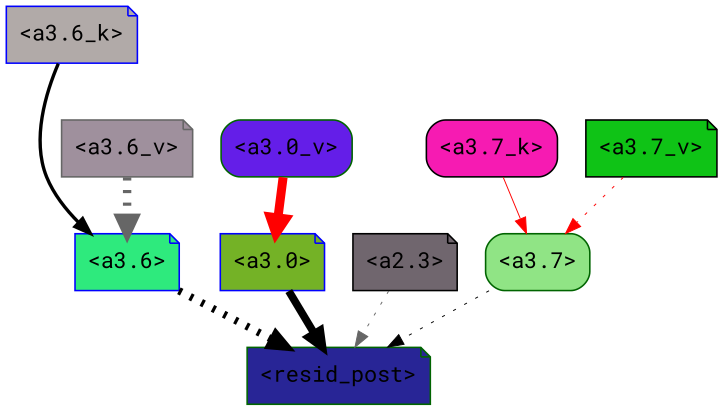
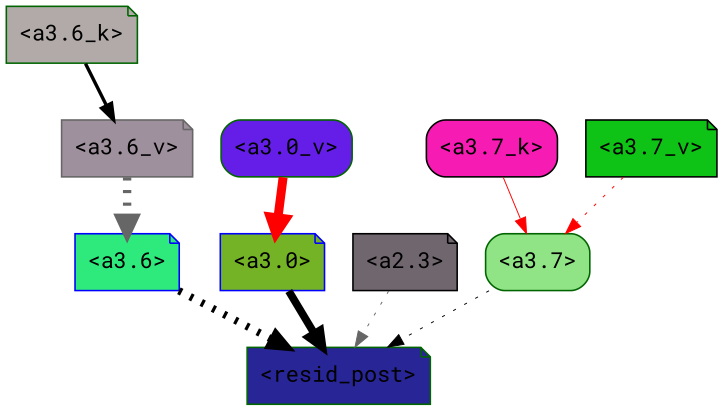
node "<a3.6_k>": color blue -> darkgreen
edge "<a3.6_k>" -> "<a3.6>": now "<a3.6_k>" -> "<a3.6_v>"
